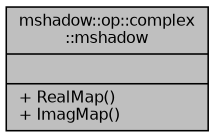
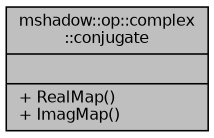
node "mshadow::op::complex": text "::mshadow" -> "::conjugate"
